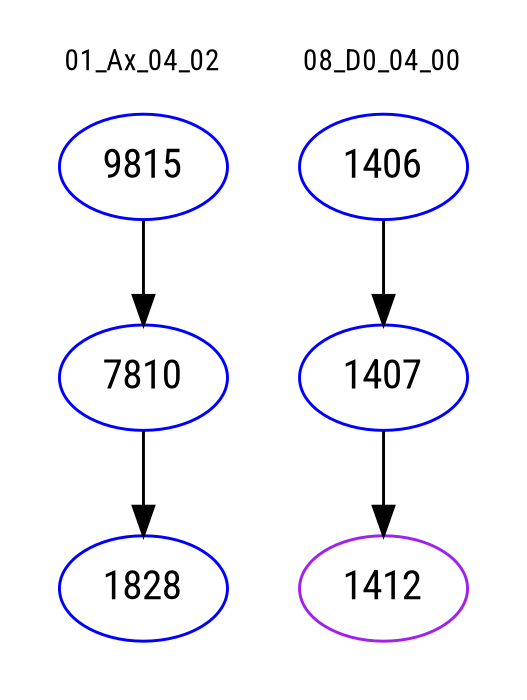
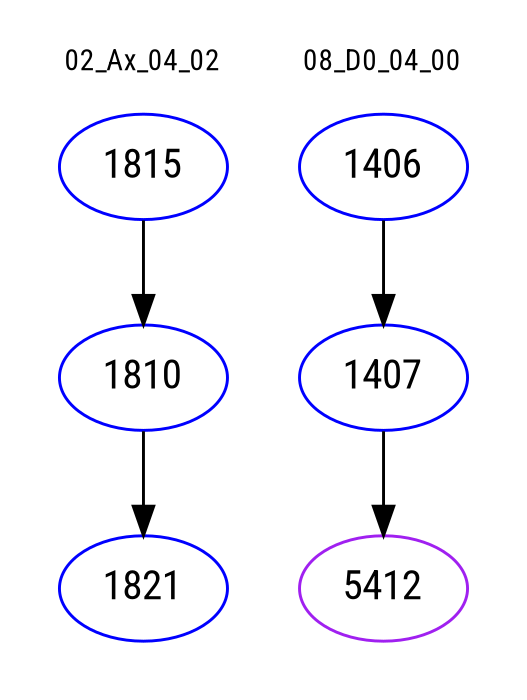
cluster "01_Ax_04_02": label "01_Ax_04_02" -> "02_Ax_04_02"
node "9815": label "9815" -> "1815"
node "7810": label "7810" -> "1810"
node "1828": label "1828" -> "1821"
node "1412": label "1412" -> "5412"
